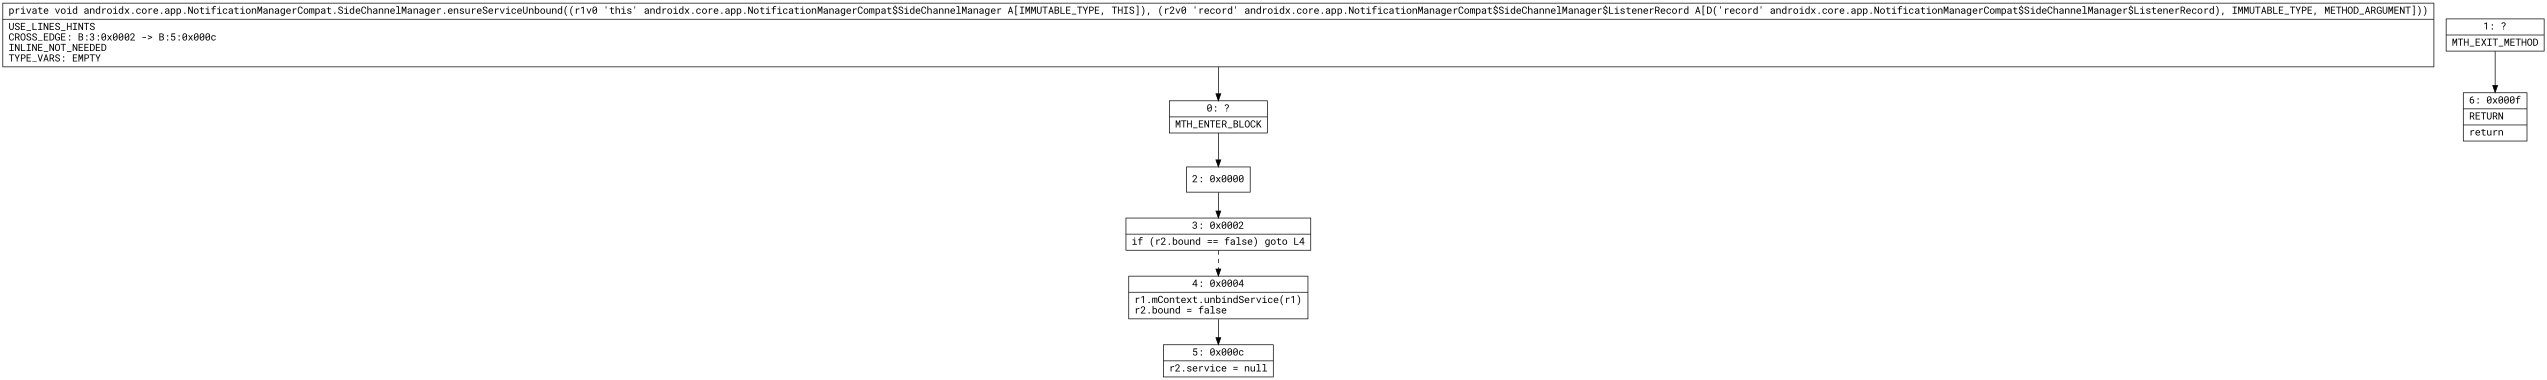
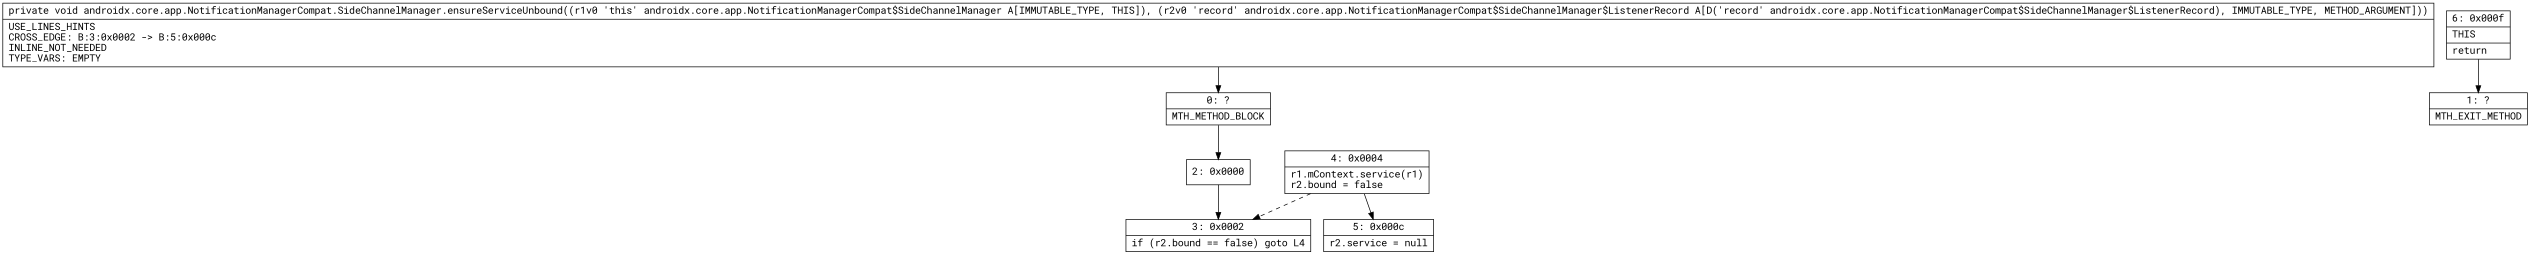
edge "1: ?" -> "6: 0x000f": reversed
node "6: 0x000f": text "RETURN" -> "THIS"
node "0: ?": text "MTH_ENTER_BLOCK" -> "MTH_METHOD_BLOCK"
edge "3: 0x0002" -> "4: 0x0004": reversed
node "4: 0x0004": text "r1.mContext.unbindService(r1)" -> "r1.mContext.service(r1)"
